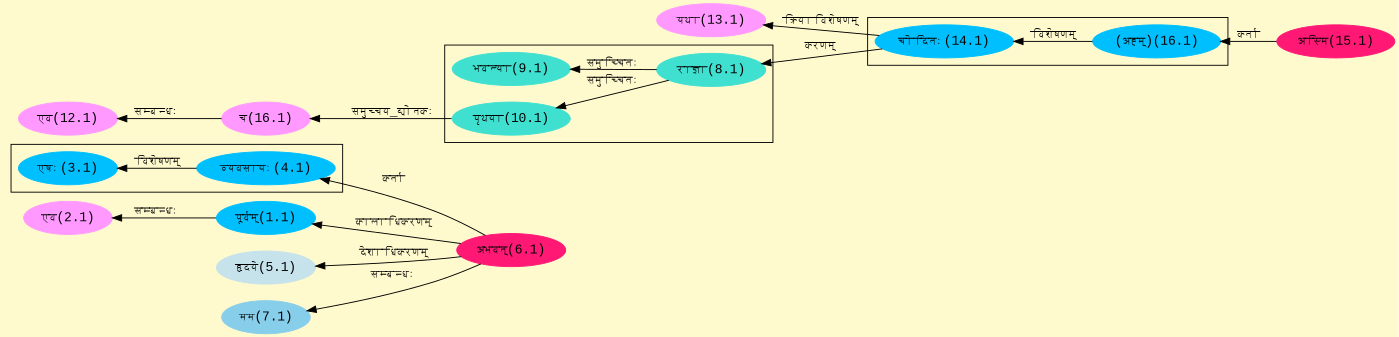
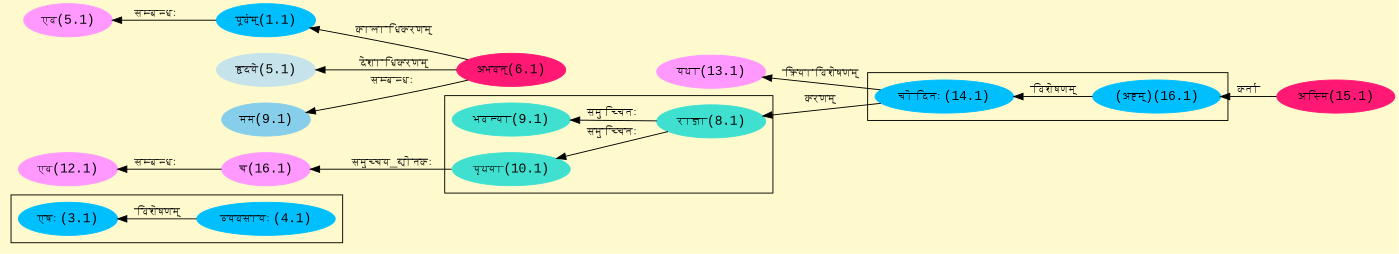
edge "अभवत्(6.1)" -> "व्यवसायः(4.1)": removed, label "कर्ता"
node "एव(2.1)": label "एव(2.1)" -> "एव(5.1)"
node "मम(7.1)": label "मम(7.1)" -> "मम(9.1)"
